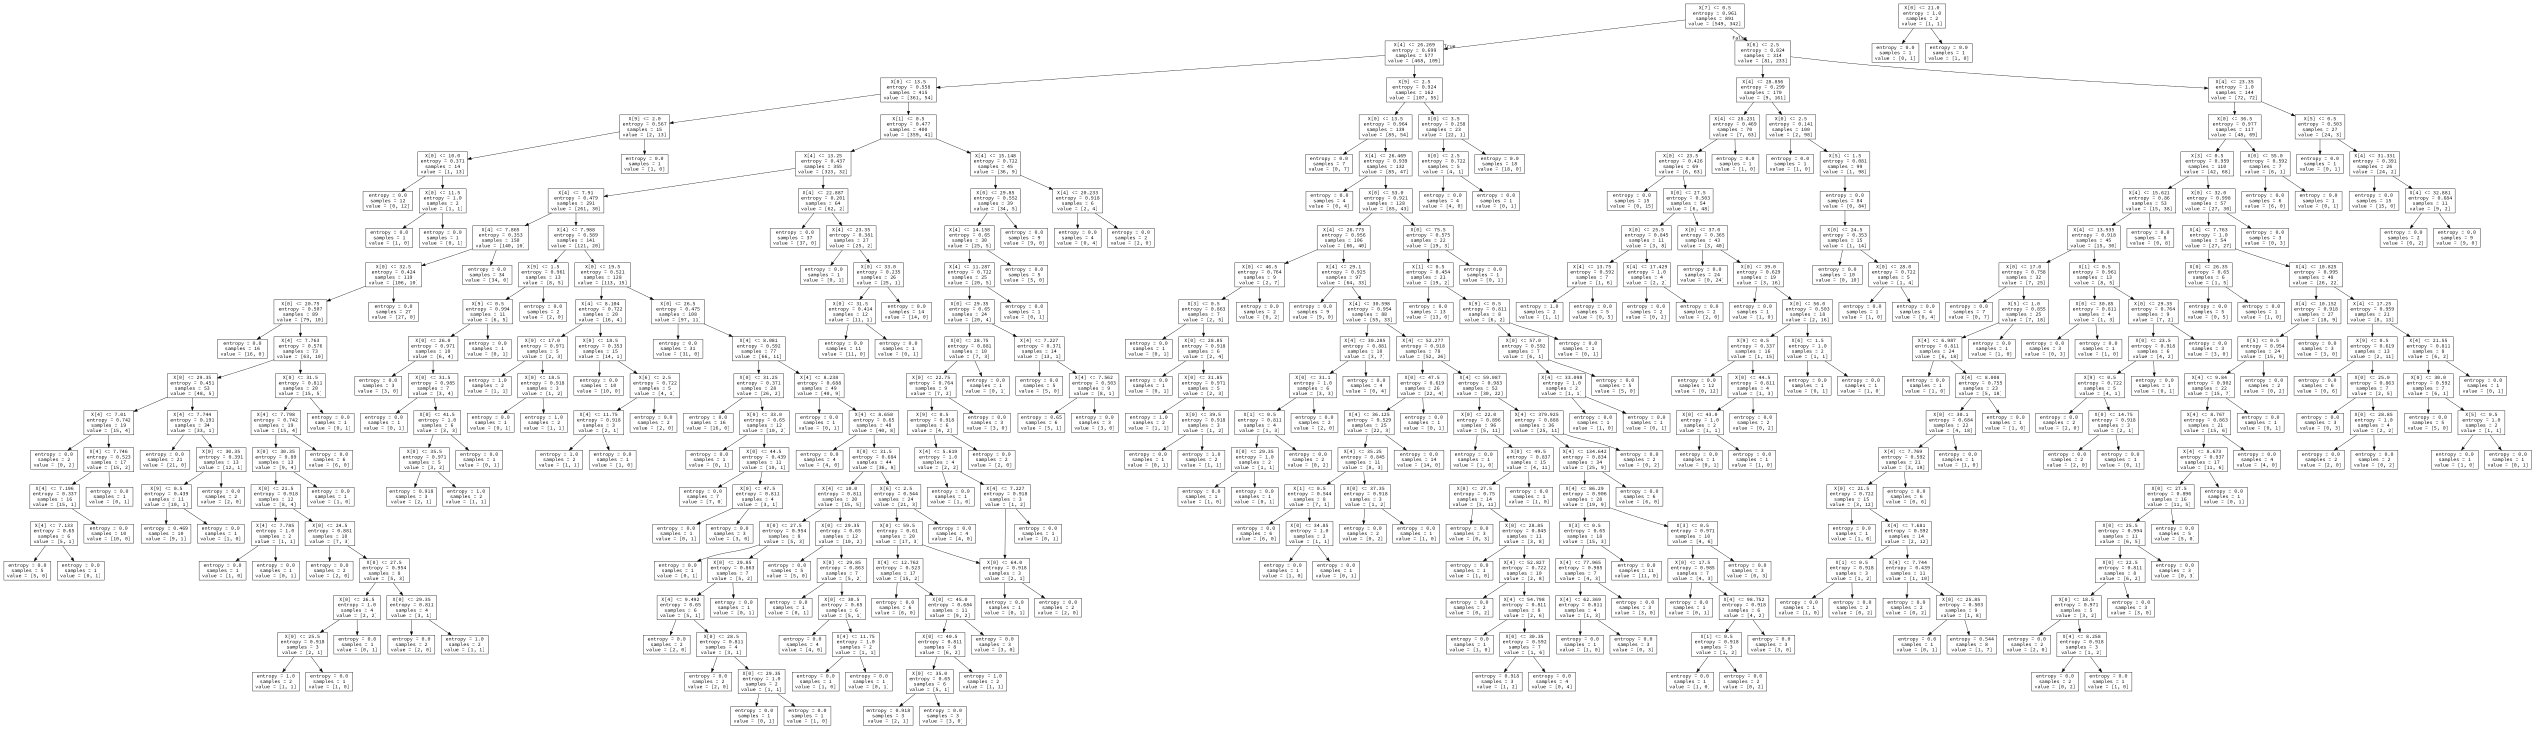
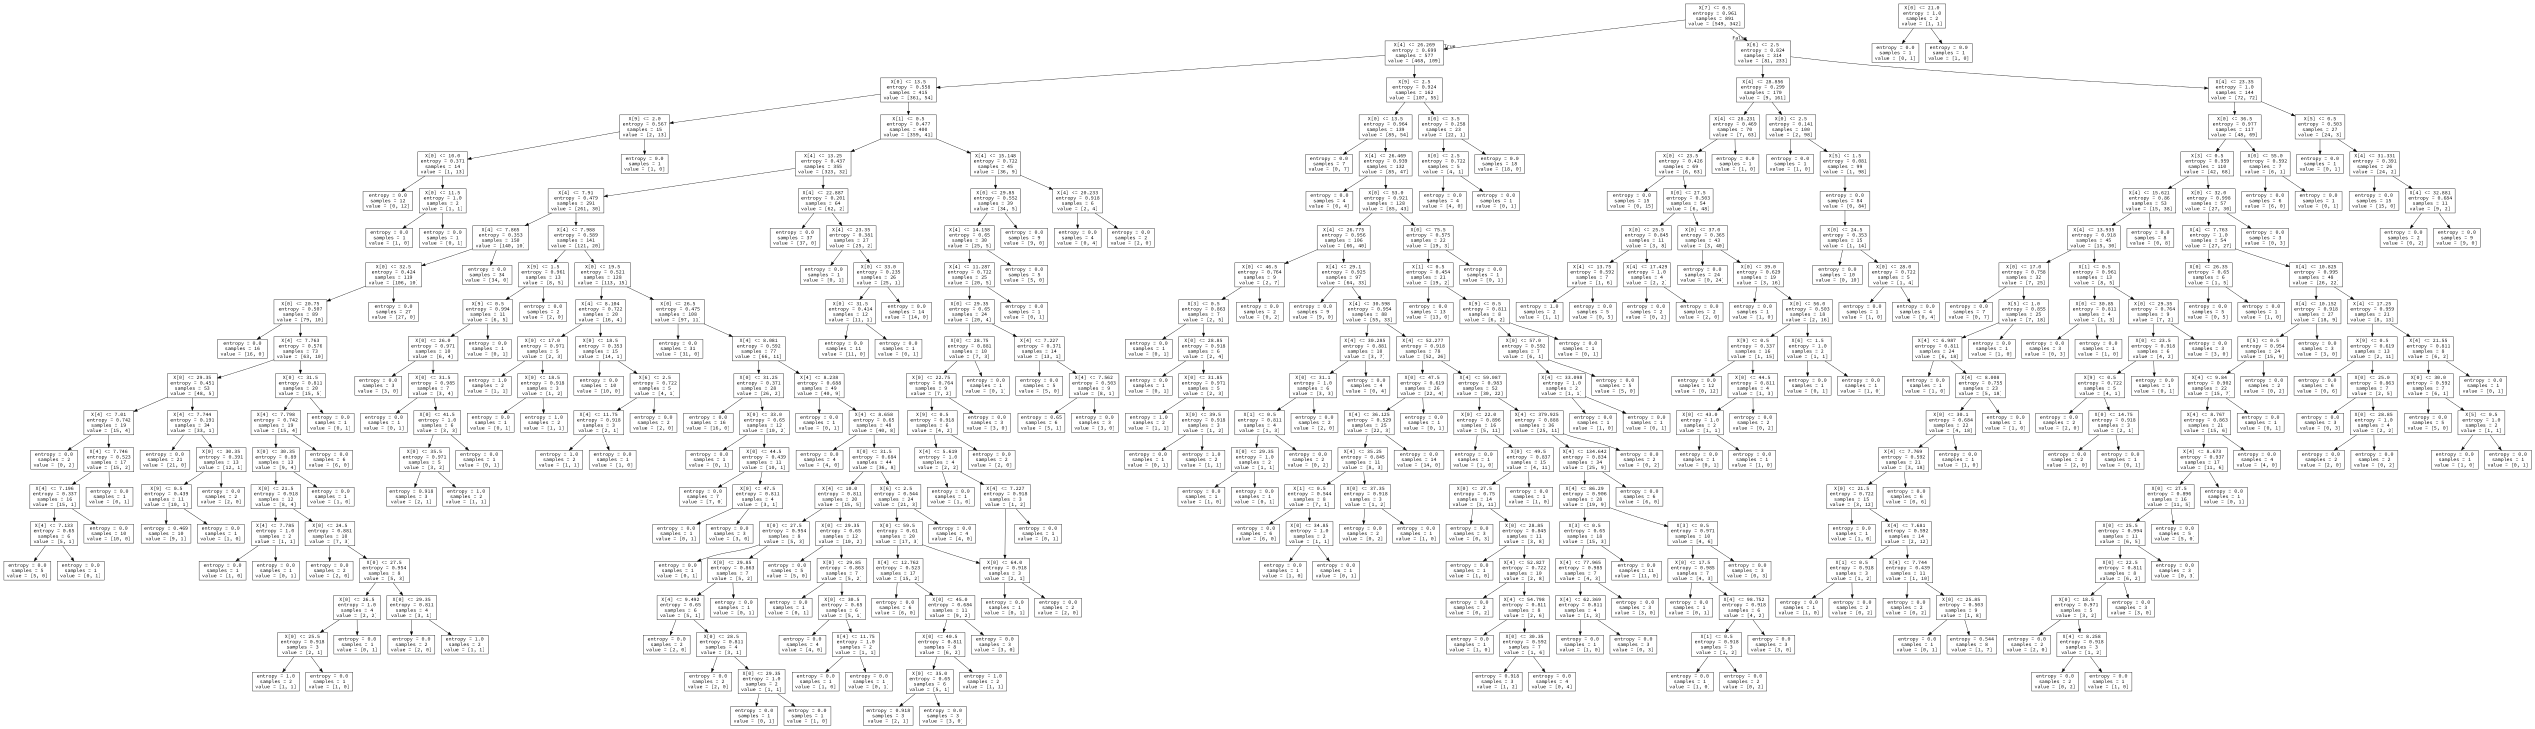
node "X[0] <= 22.0 entropy = 0.896 samples = 96 value = [5, 11]": label "X[0] <= 22.0 entropy = 0.896 samples = 96 value = [5, 11]" -> "X[0] <= 22.0 entropy = 0.896 samples = 16 value = [5, 11]"
edge "X[4] <= 7.196 entropy = 0.337 samples = 16 value = [15, 1]" -> "X[4] <= 7.133 entropy = 0.65 samples = 6 value = [5, 1]": added
